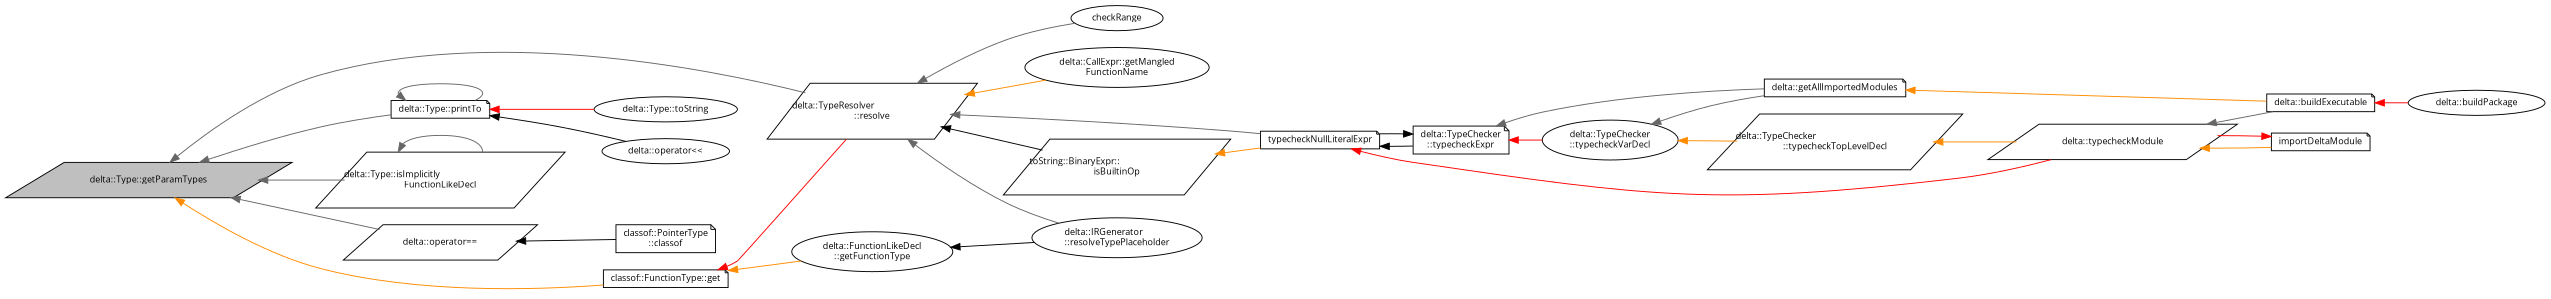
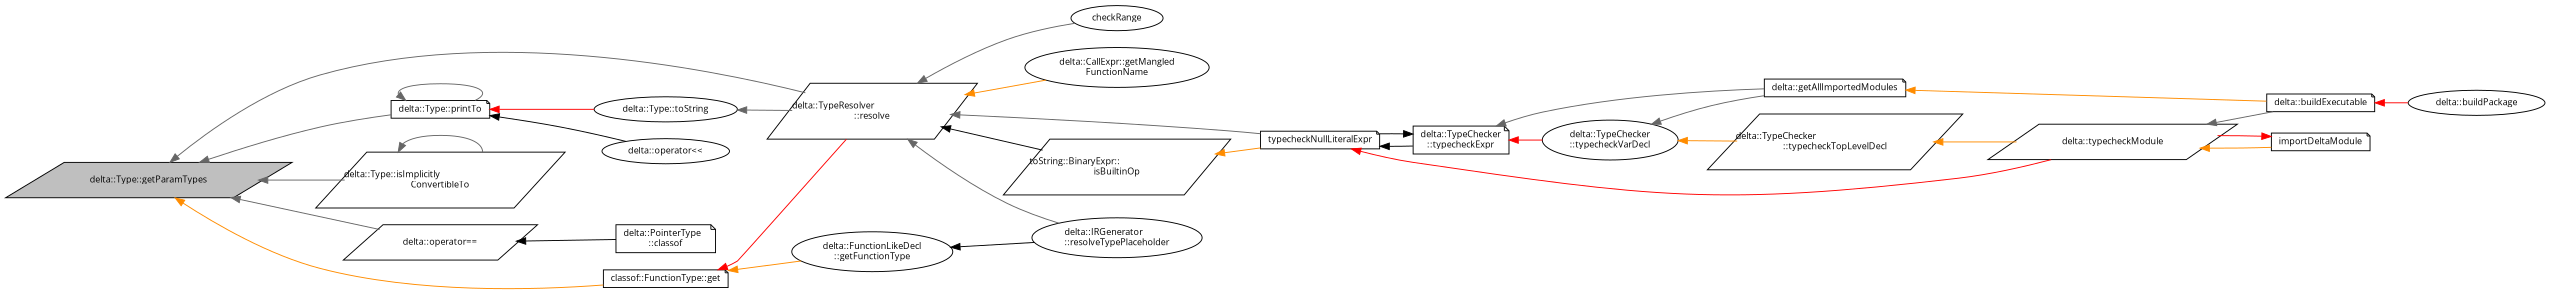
edge "delta::TypeResolver ::resolve" -> "delta::Type::toString": added
node "delta::Type::isImplicitly FunctionLikeDecl": label "delta::Type::isImplicitly FunctionLikeDecl" -> "delta::Type::isImplicitly ConvertibleTo"
node "classof::PointerType ::classof": label "classof::PointerType ::classof" -> "delta::PointerType ::classof"
